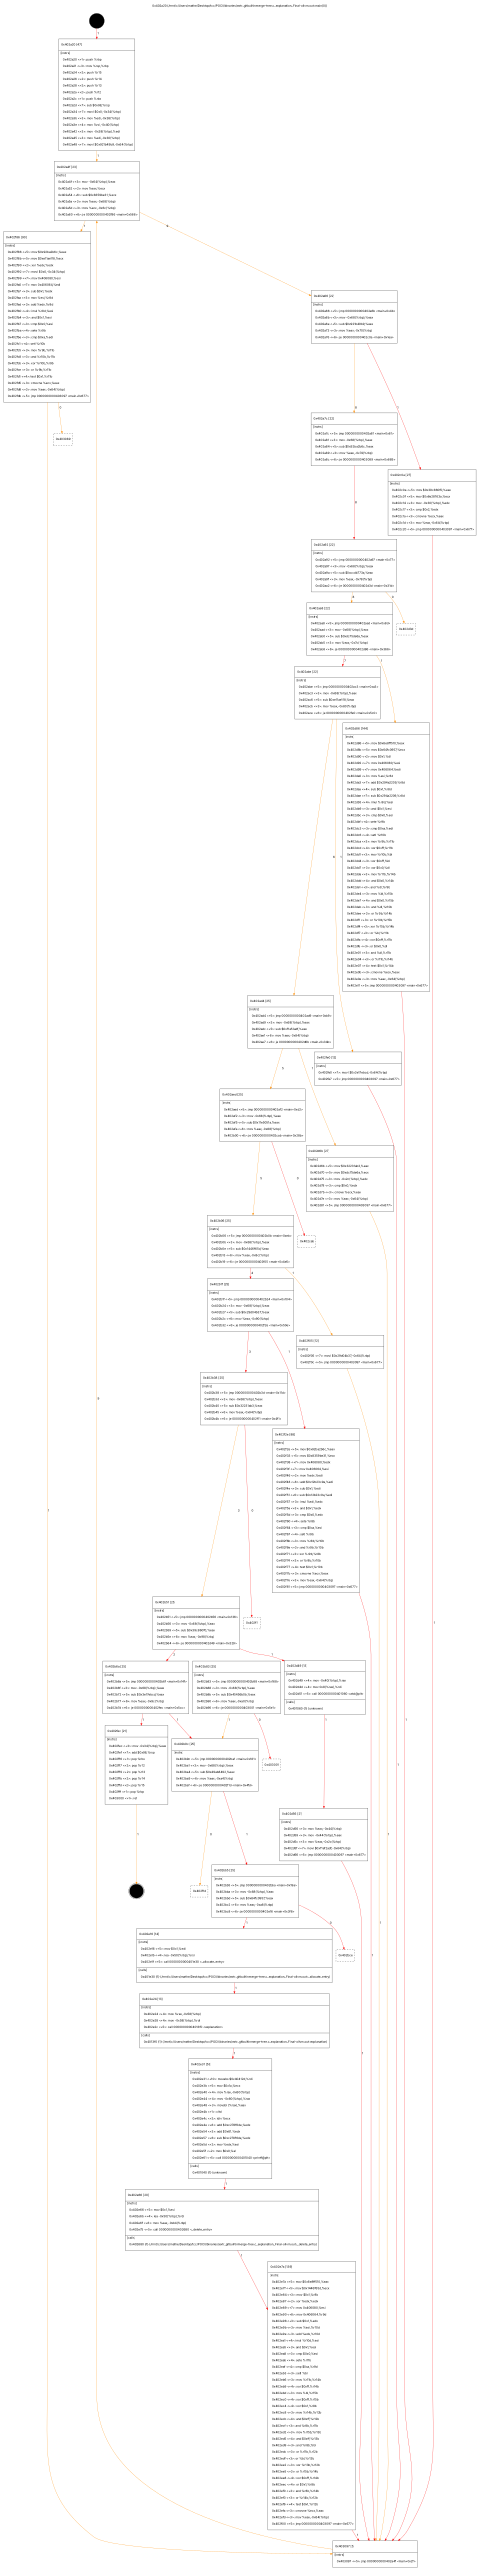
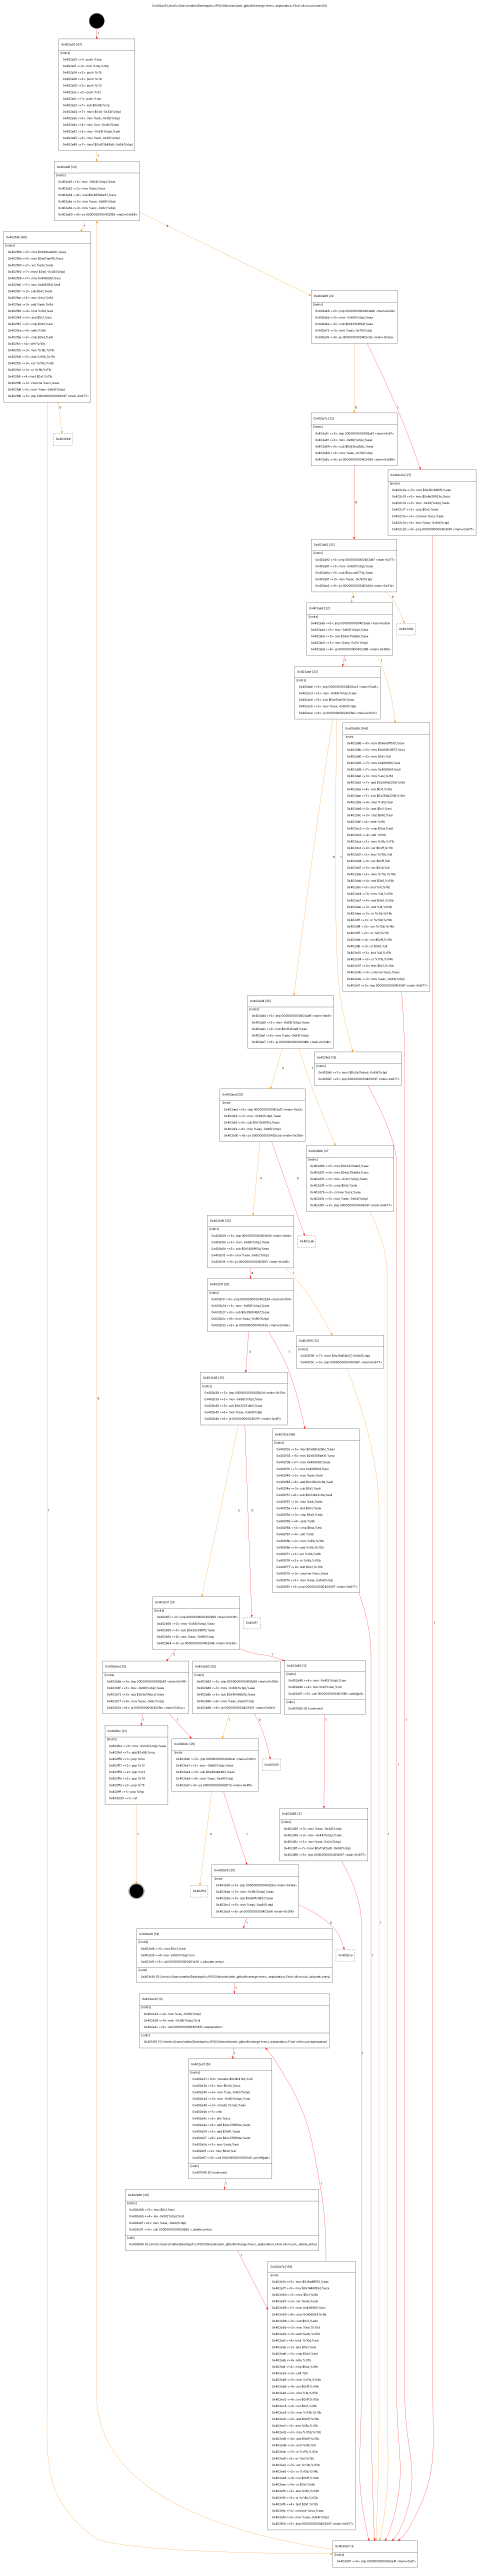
edge "0x402e7a [139]" -> "0x403097 [5]": now "0x402e7a [139]" -> "0x402e24 [13]"
